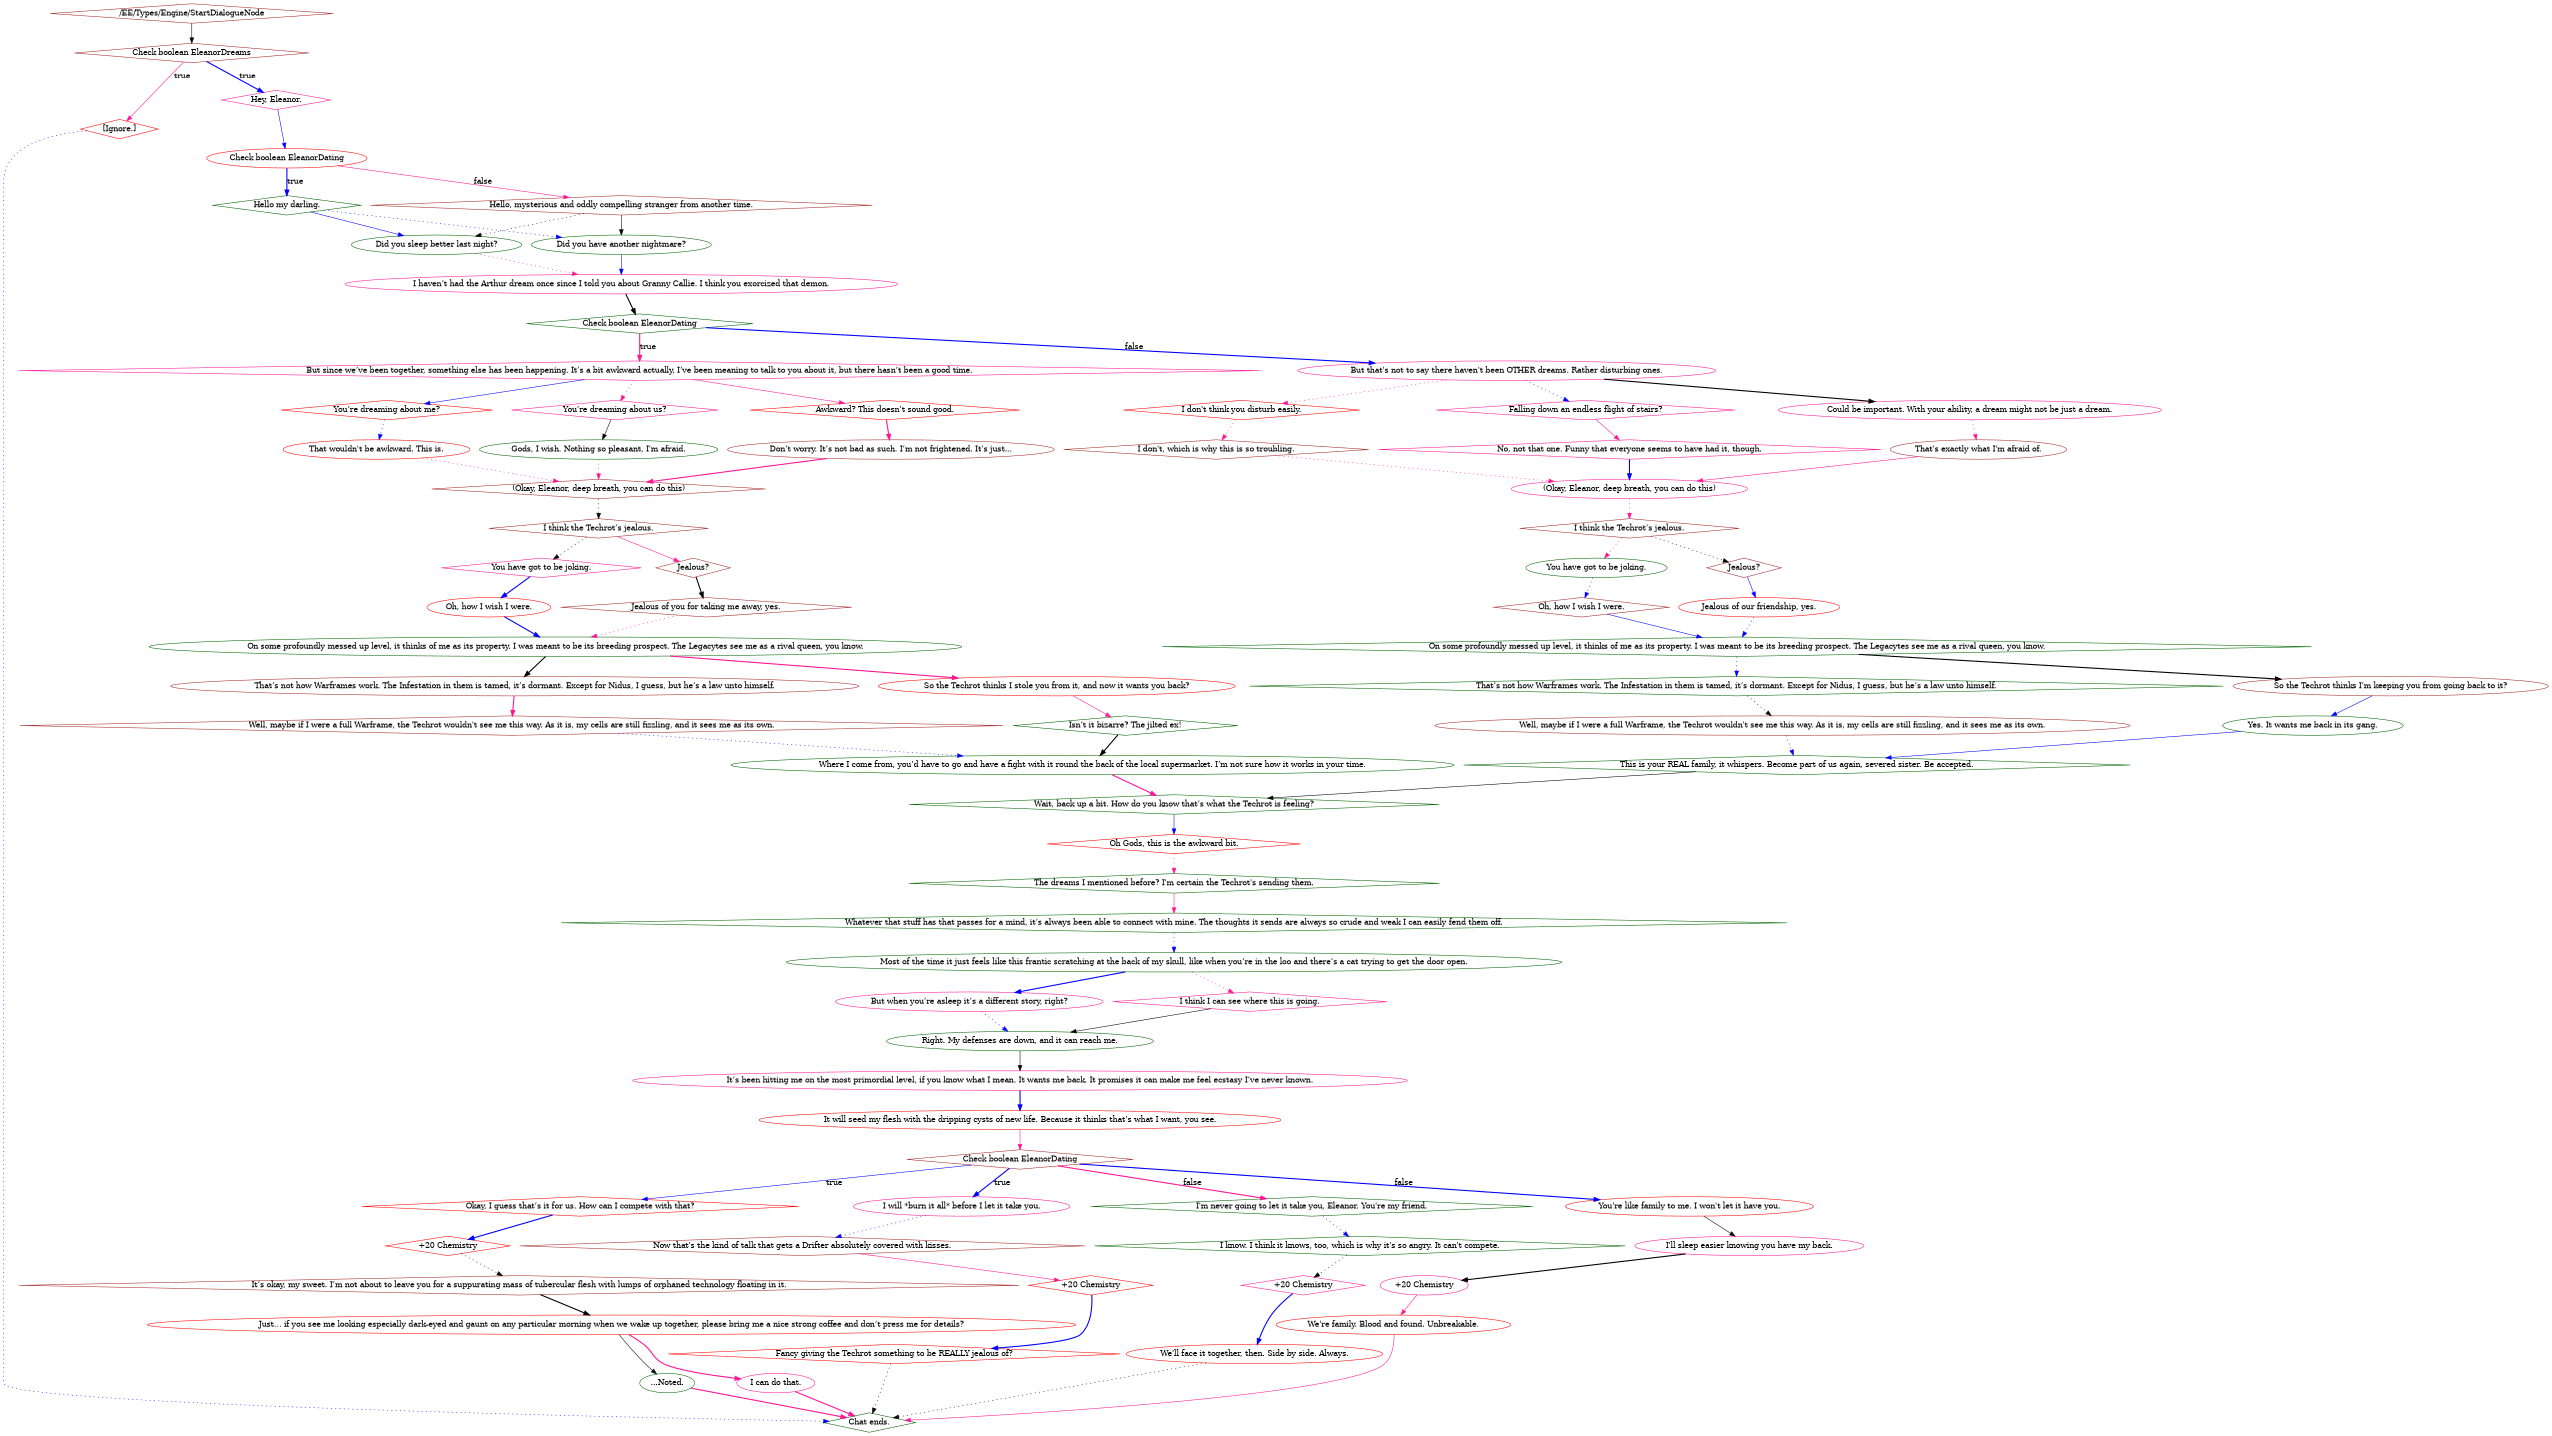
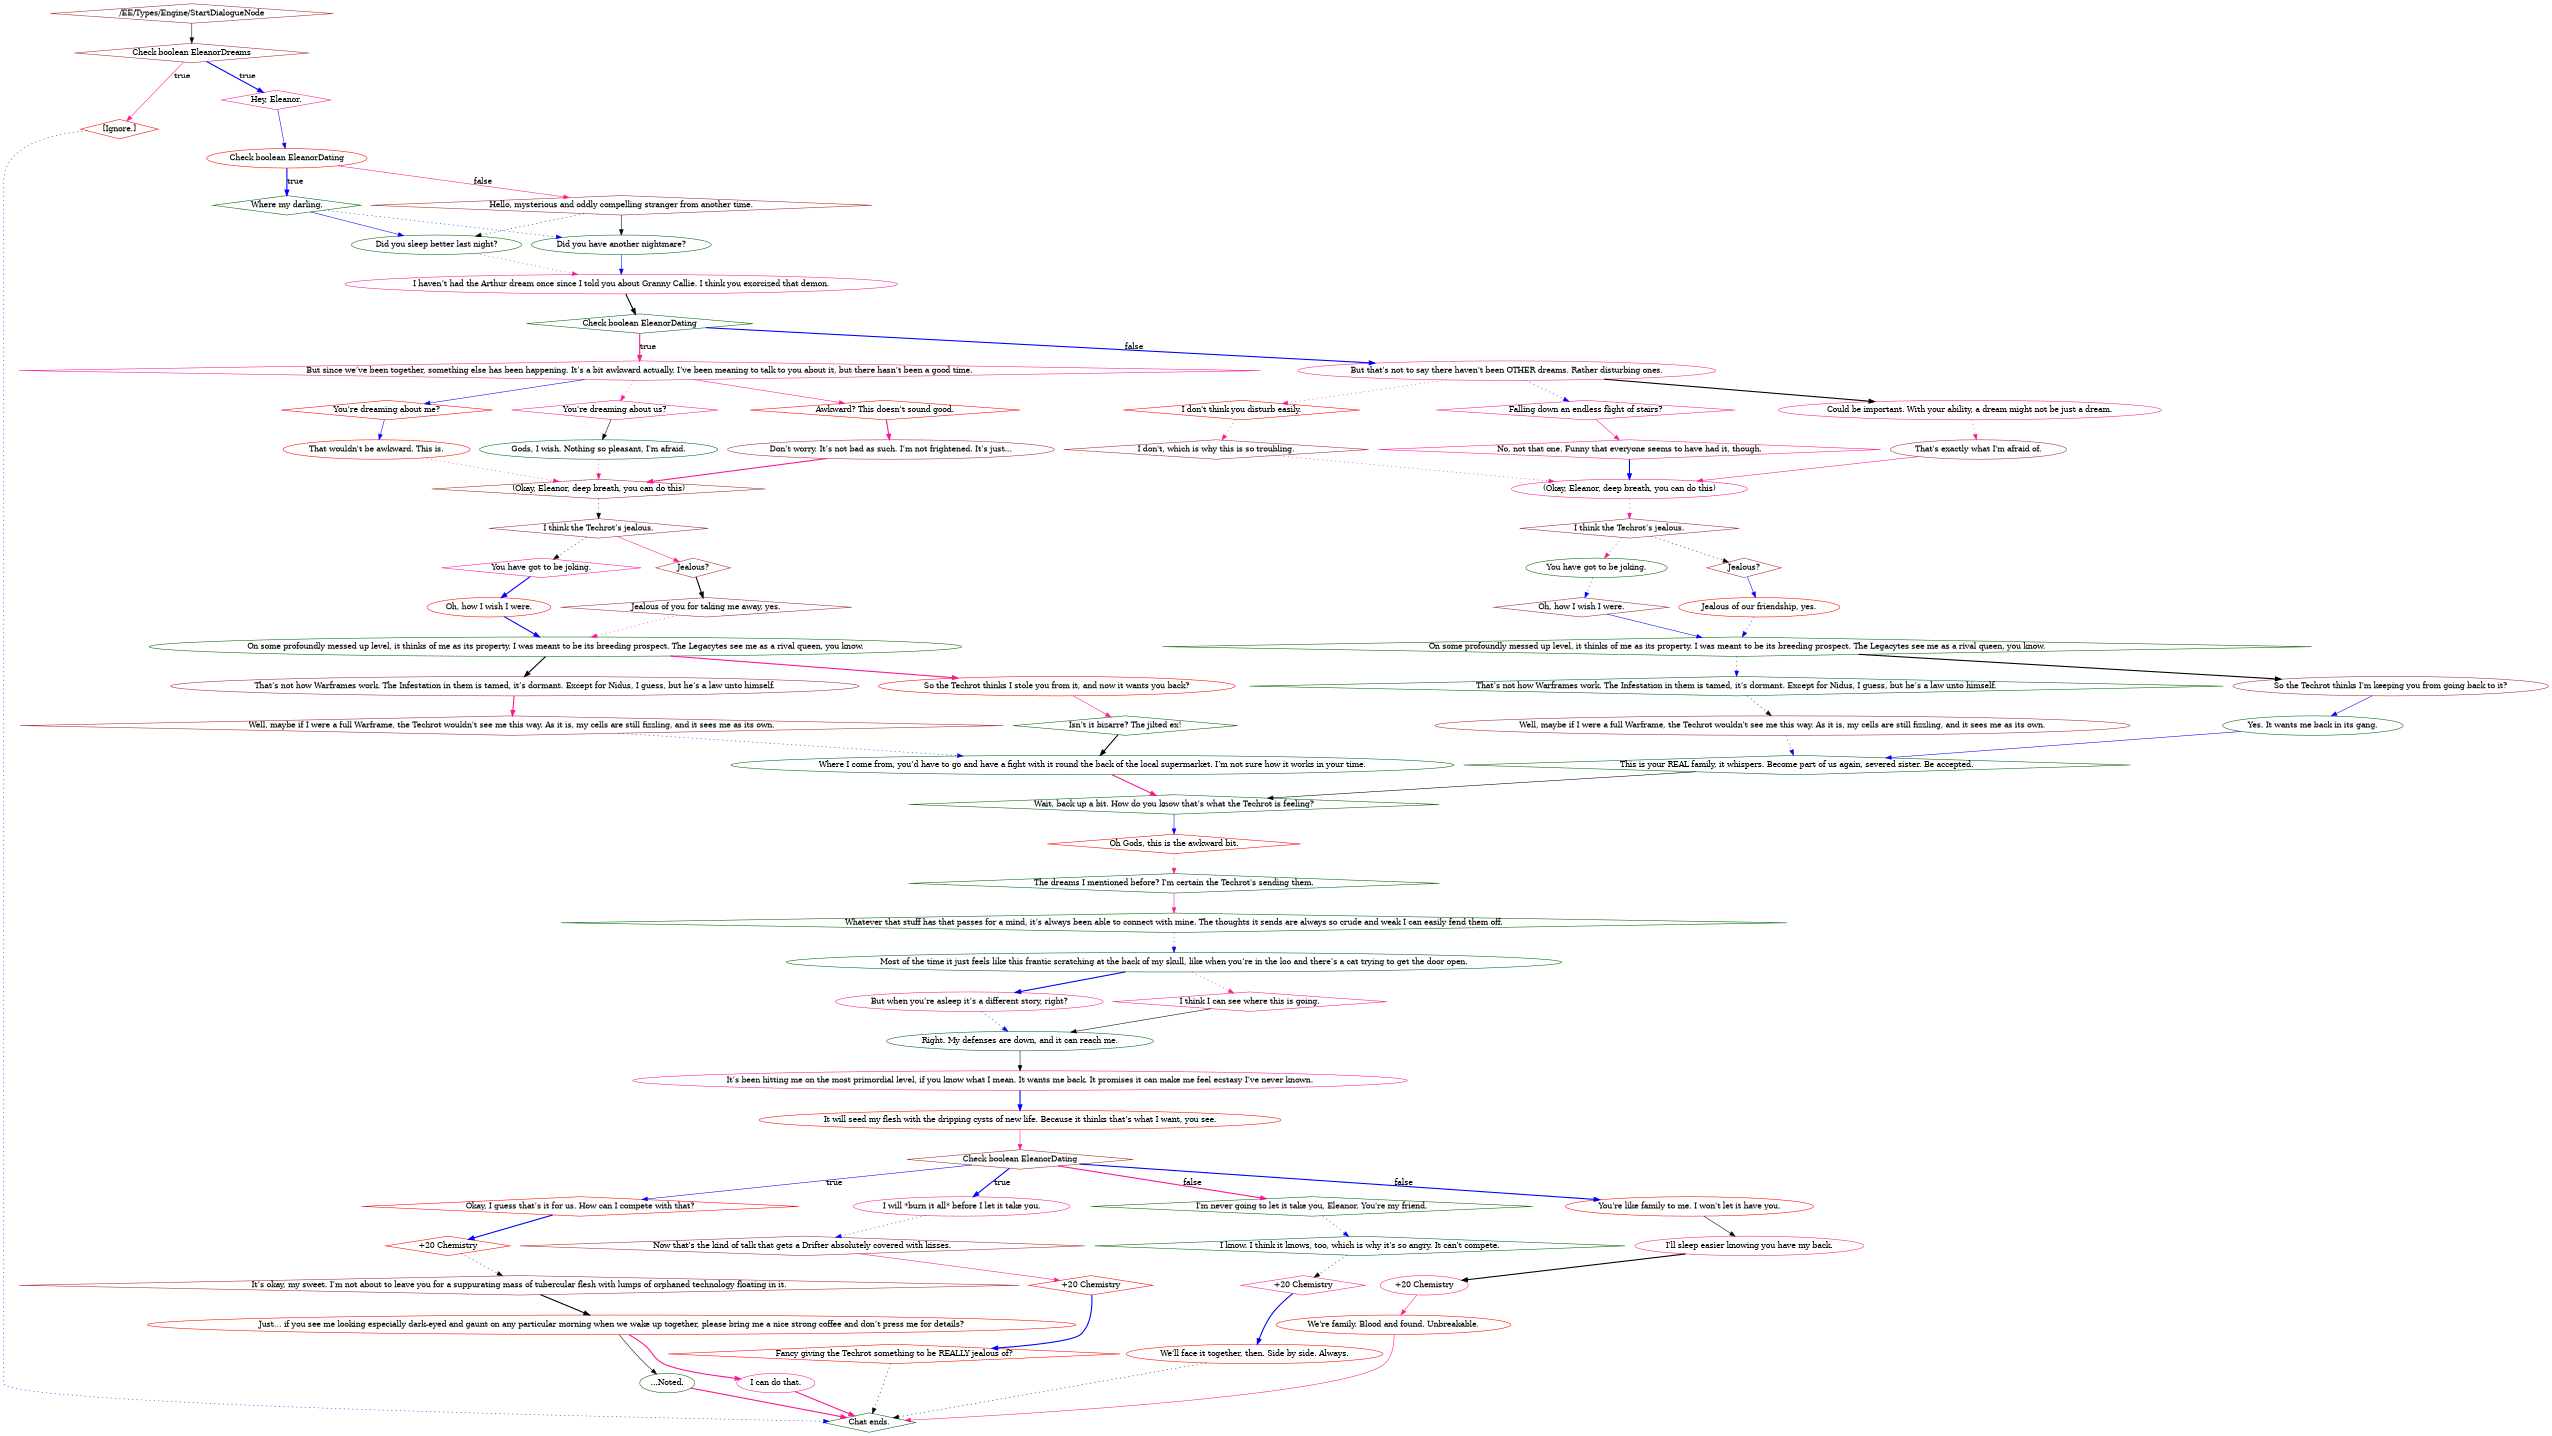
node "Hello my darling.": label "Hello my darling." -> "Where my darling."
edge "You’re dreaming about me?" -> "That wouldn't be awkward. This is.": style dotted -> solid
